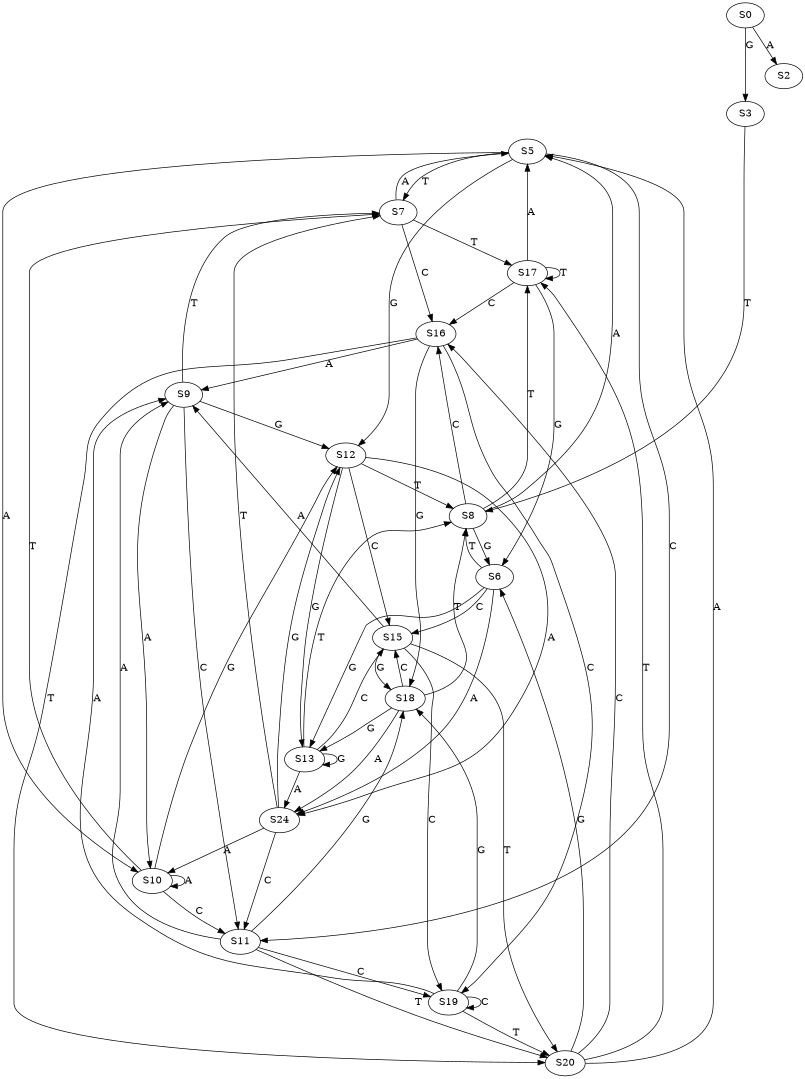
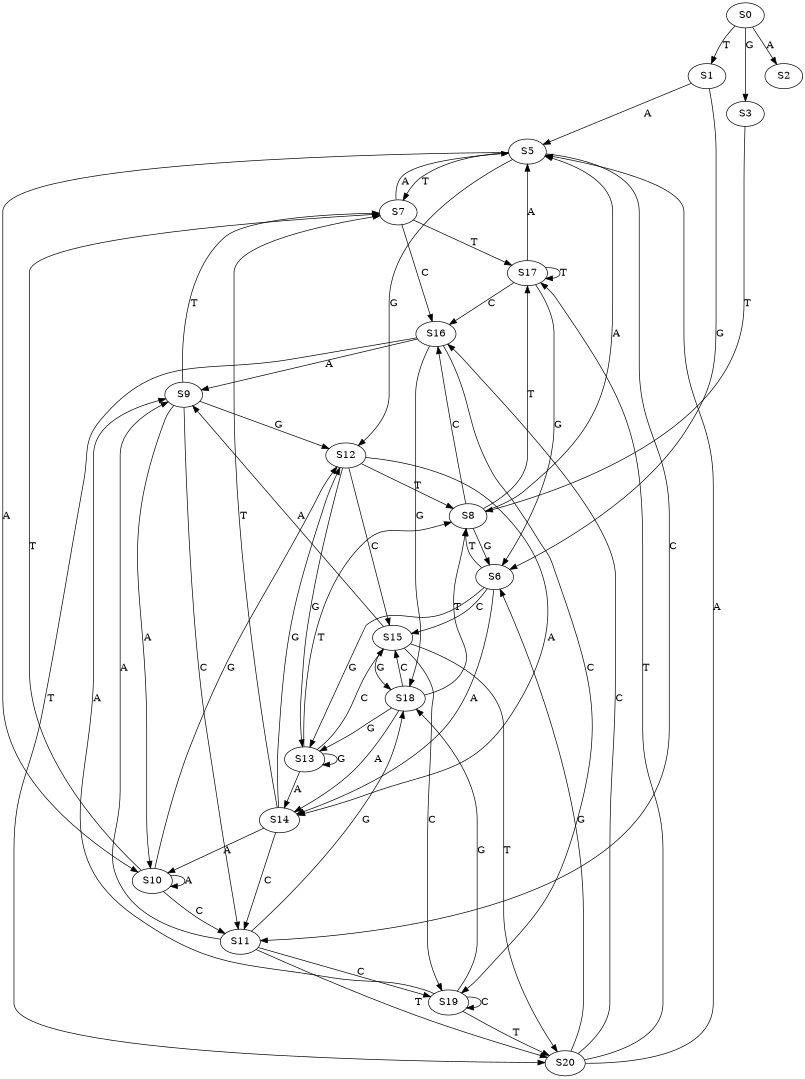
node "S1": added
node "S24": label "S24" -> "S14"
